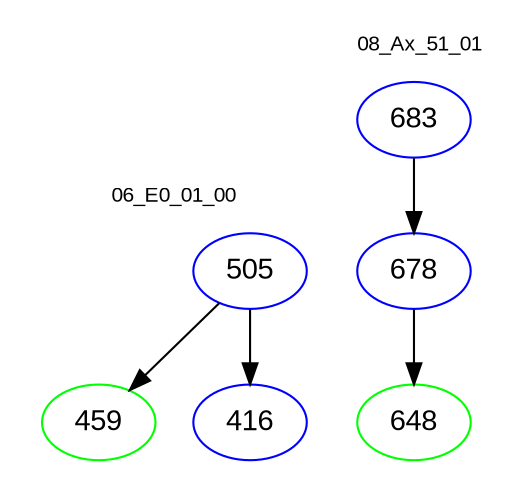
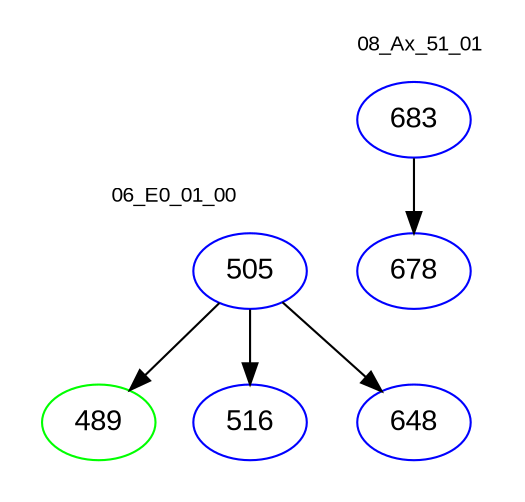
edge "678" -> "648": now "505" -> "648"
node "459": label "459" -> "489"
node "416": label "416" -> "516"
node "648": color green -> blue
